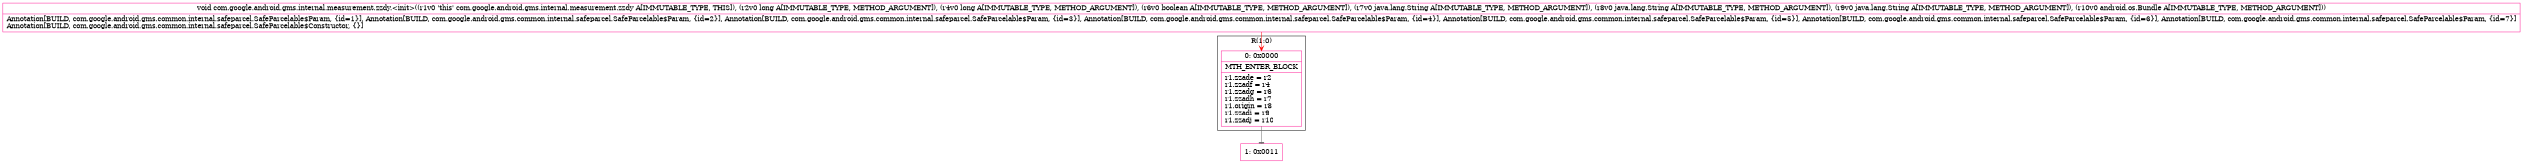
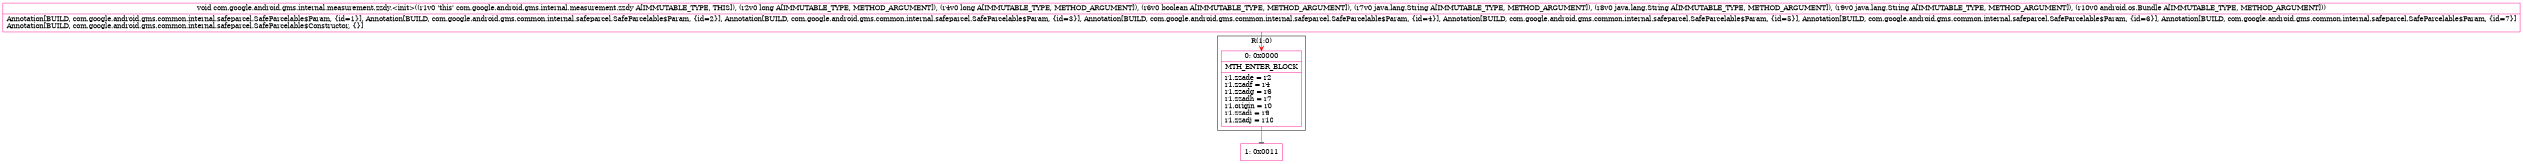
node "0: 0x0000": text "r1.origin = r8" -> "r1.origin = r0"
